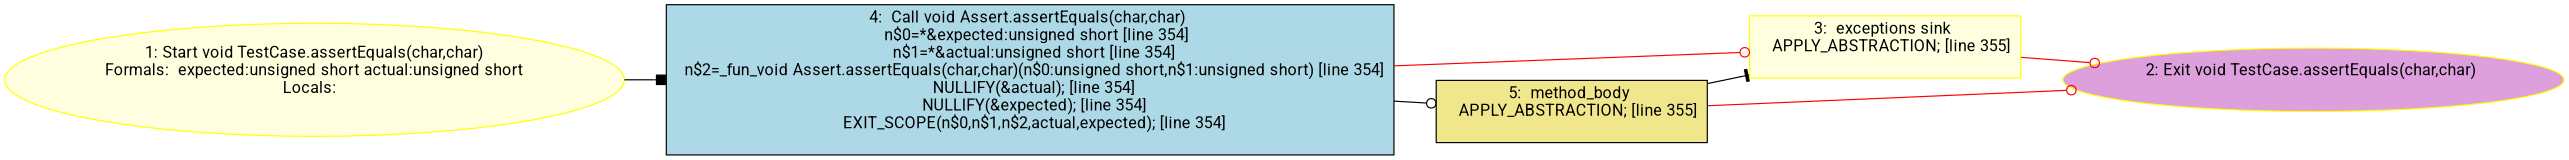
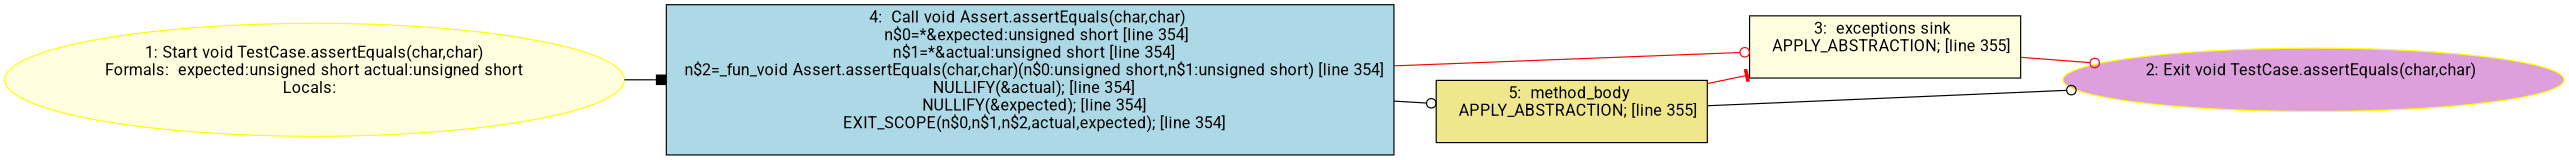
node "3:  exceptions sink APPLY_ABSTRACTION; [line 355]": color yellow -> black
edge "5:  method_body APPLY_ABSTRACTION; [line 355]" -> "3:  exceptions sink APPLY_ABSTRACTION; [line 355]": color black -> red
edge "5:  method_body APPLY_ABSTRACTION; [line 355]" -> "2: Exit void TestCase.assertEquals(char,char)": color red -> black
